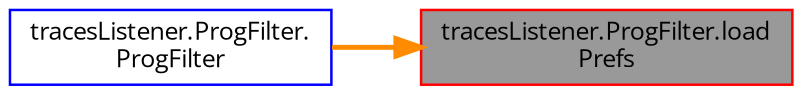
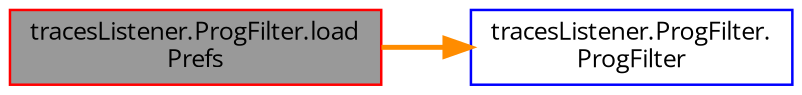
edge "tracesListener.ProgFilter. ProgFilter" -> "tracesListener.ProgFilter.load Prefs": reversed
